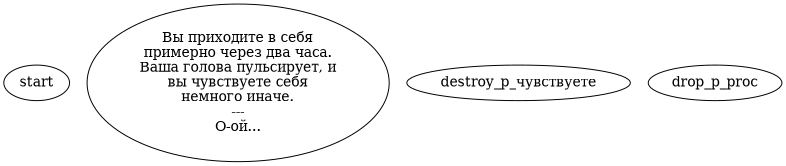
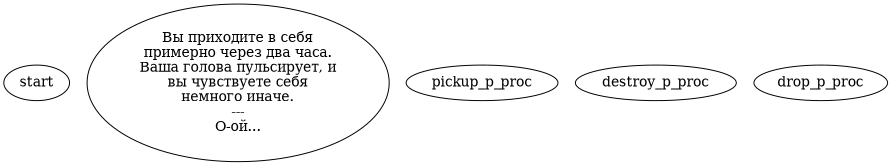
node "pickup_p_proc": added
node "destroy_p_чувствуете": label "destroy_p_чувствуете" -> "destroy_p_proc"
